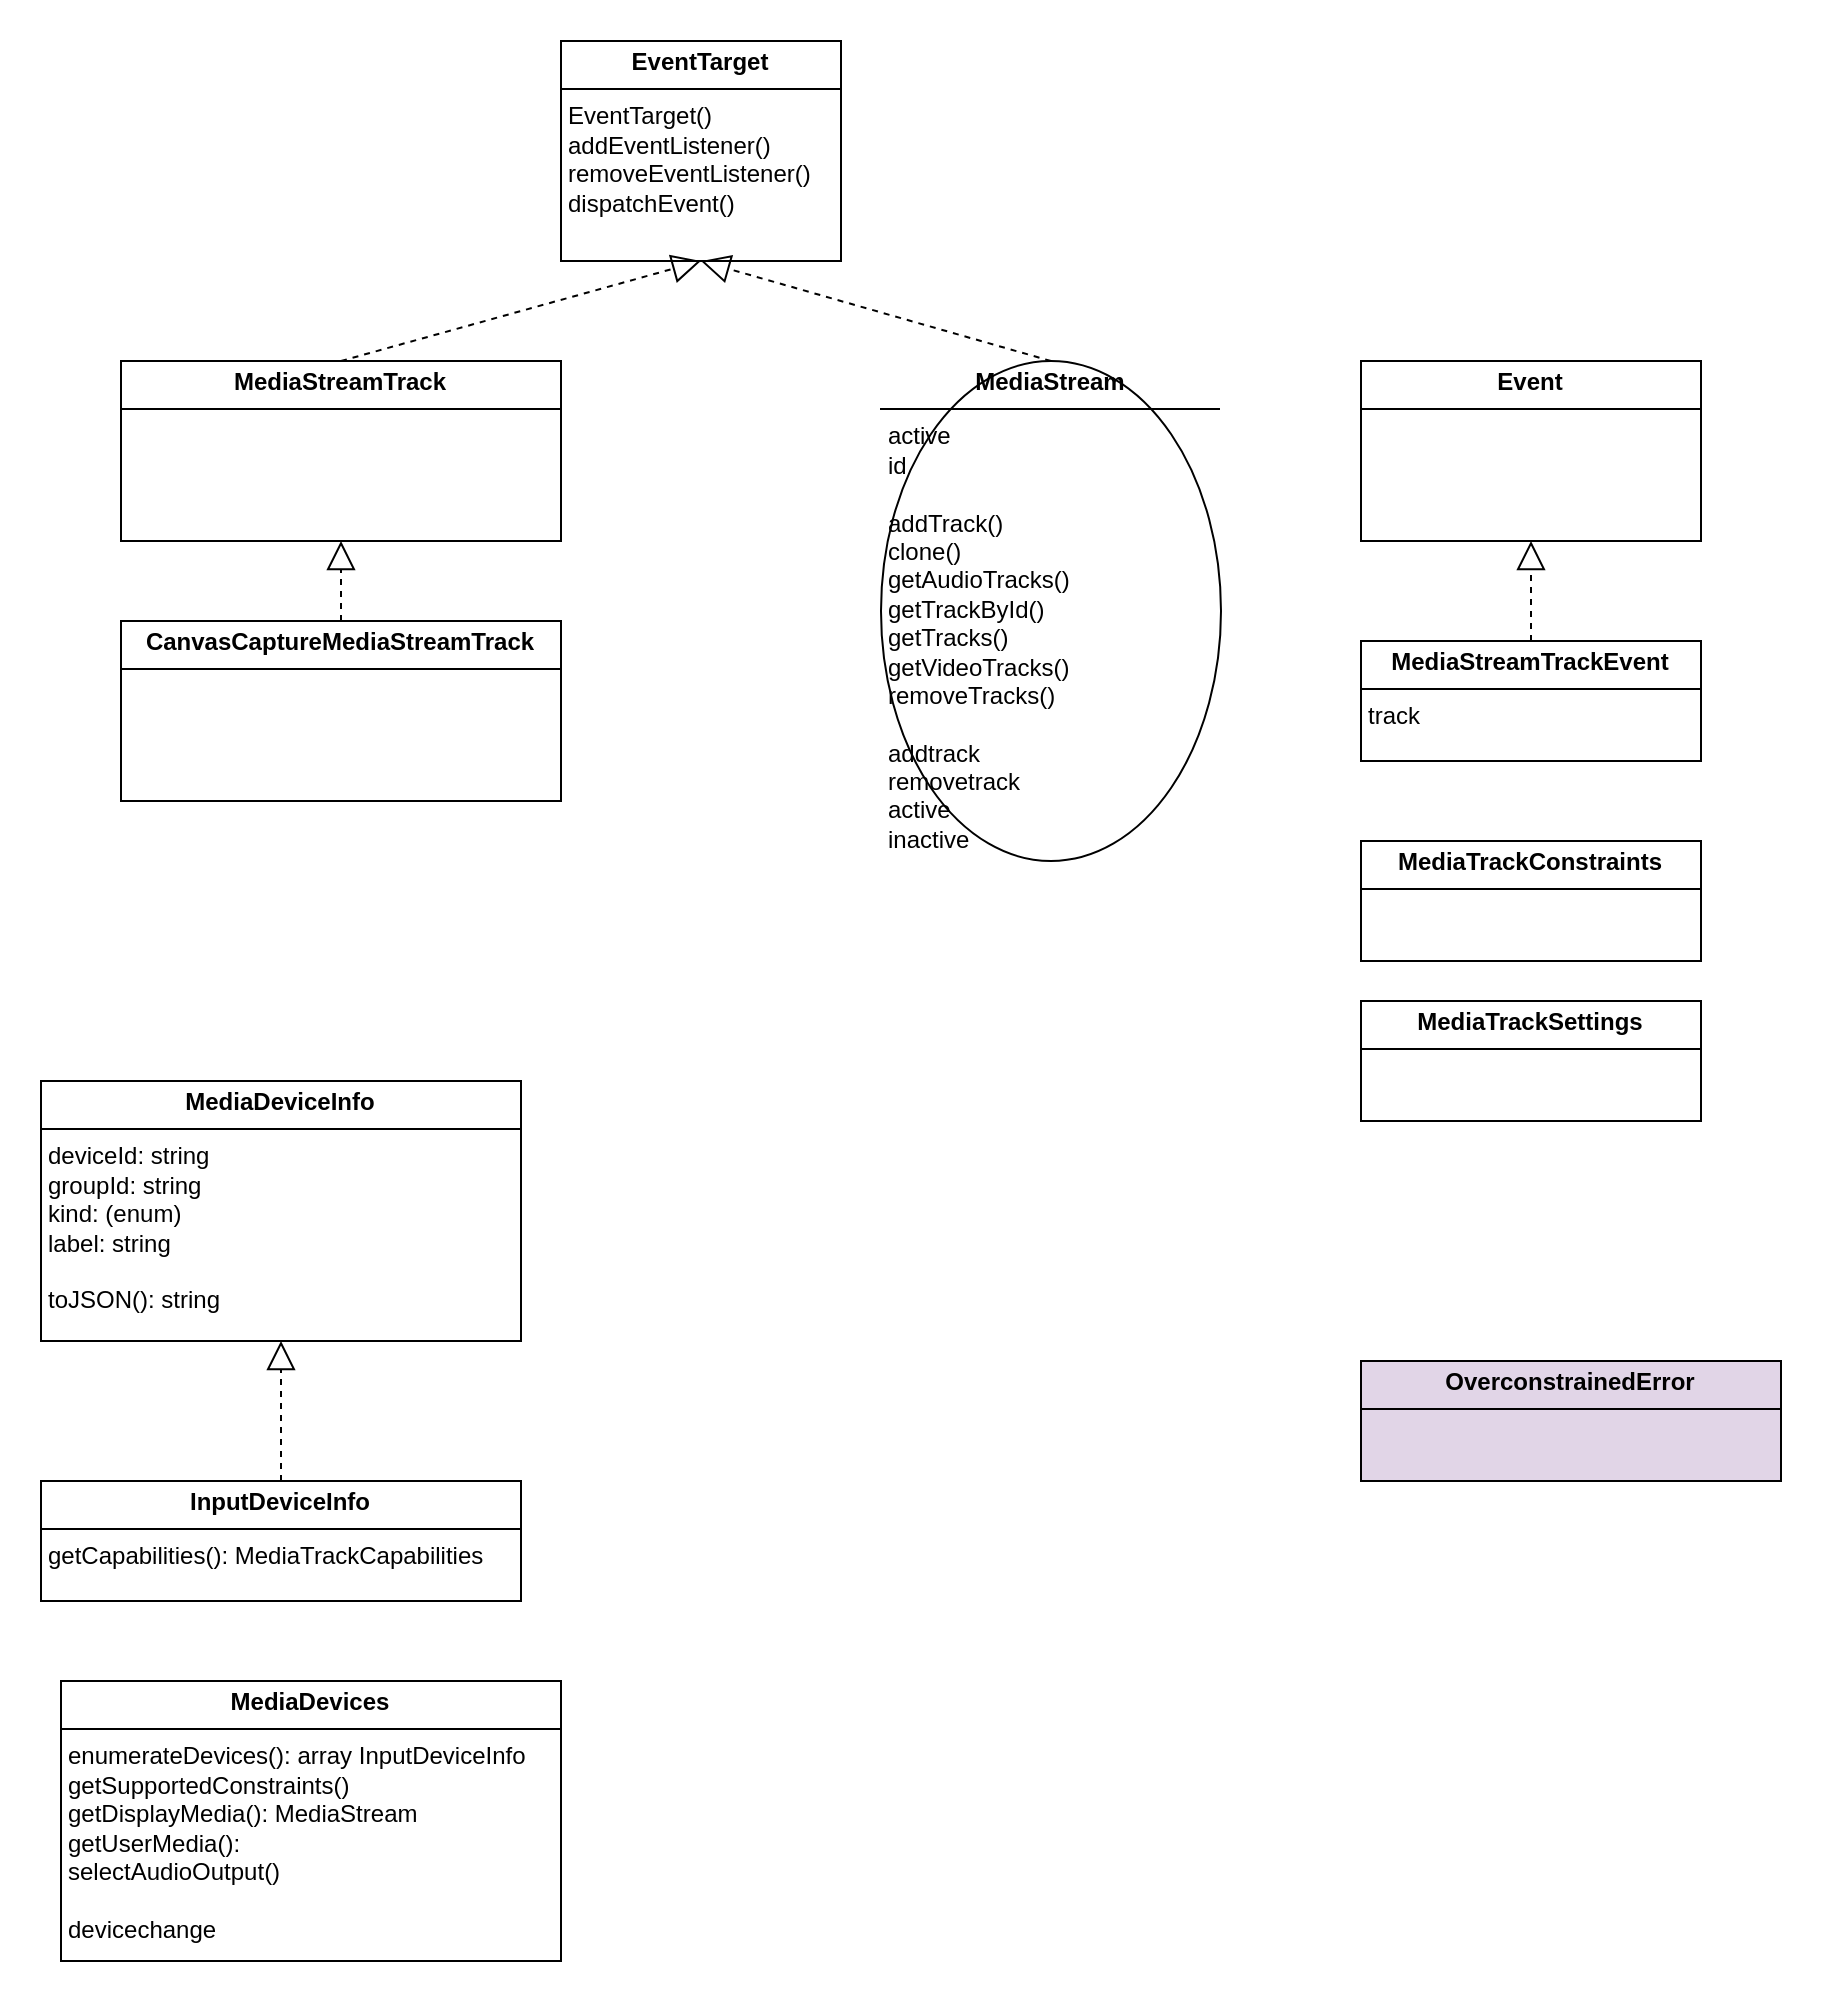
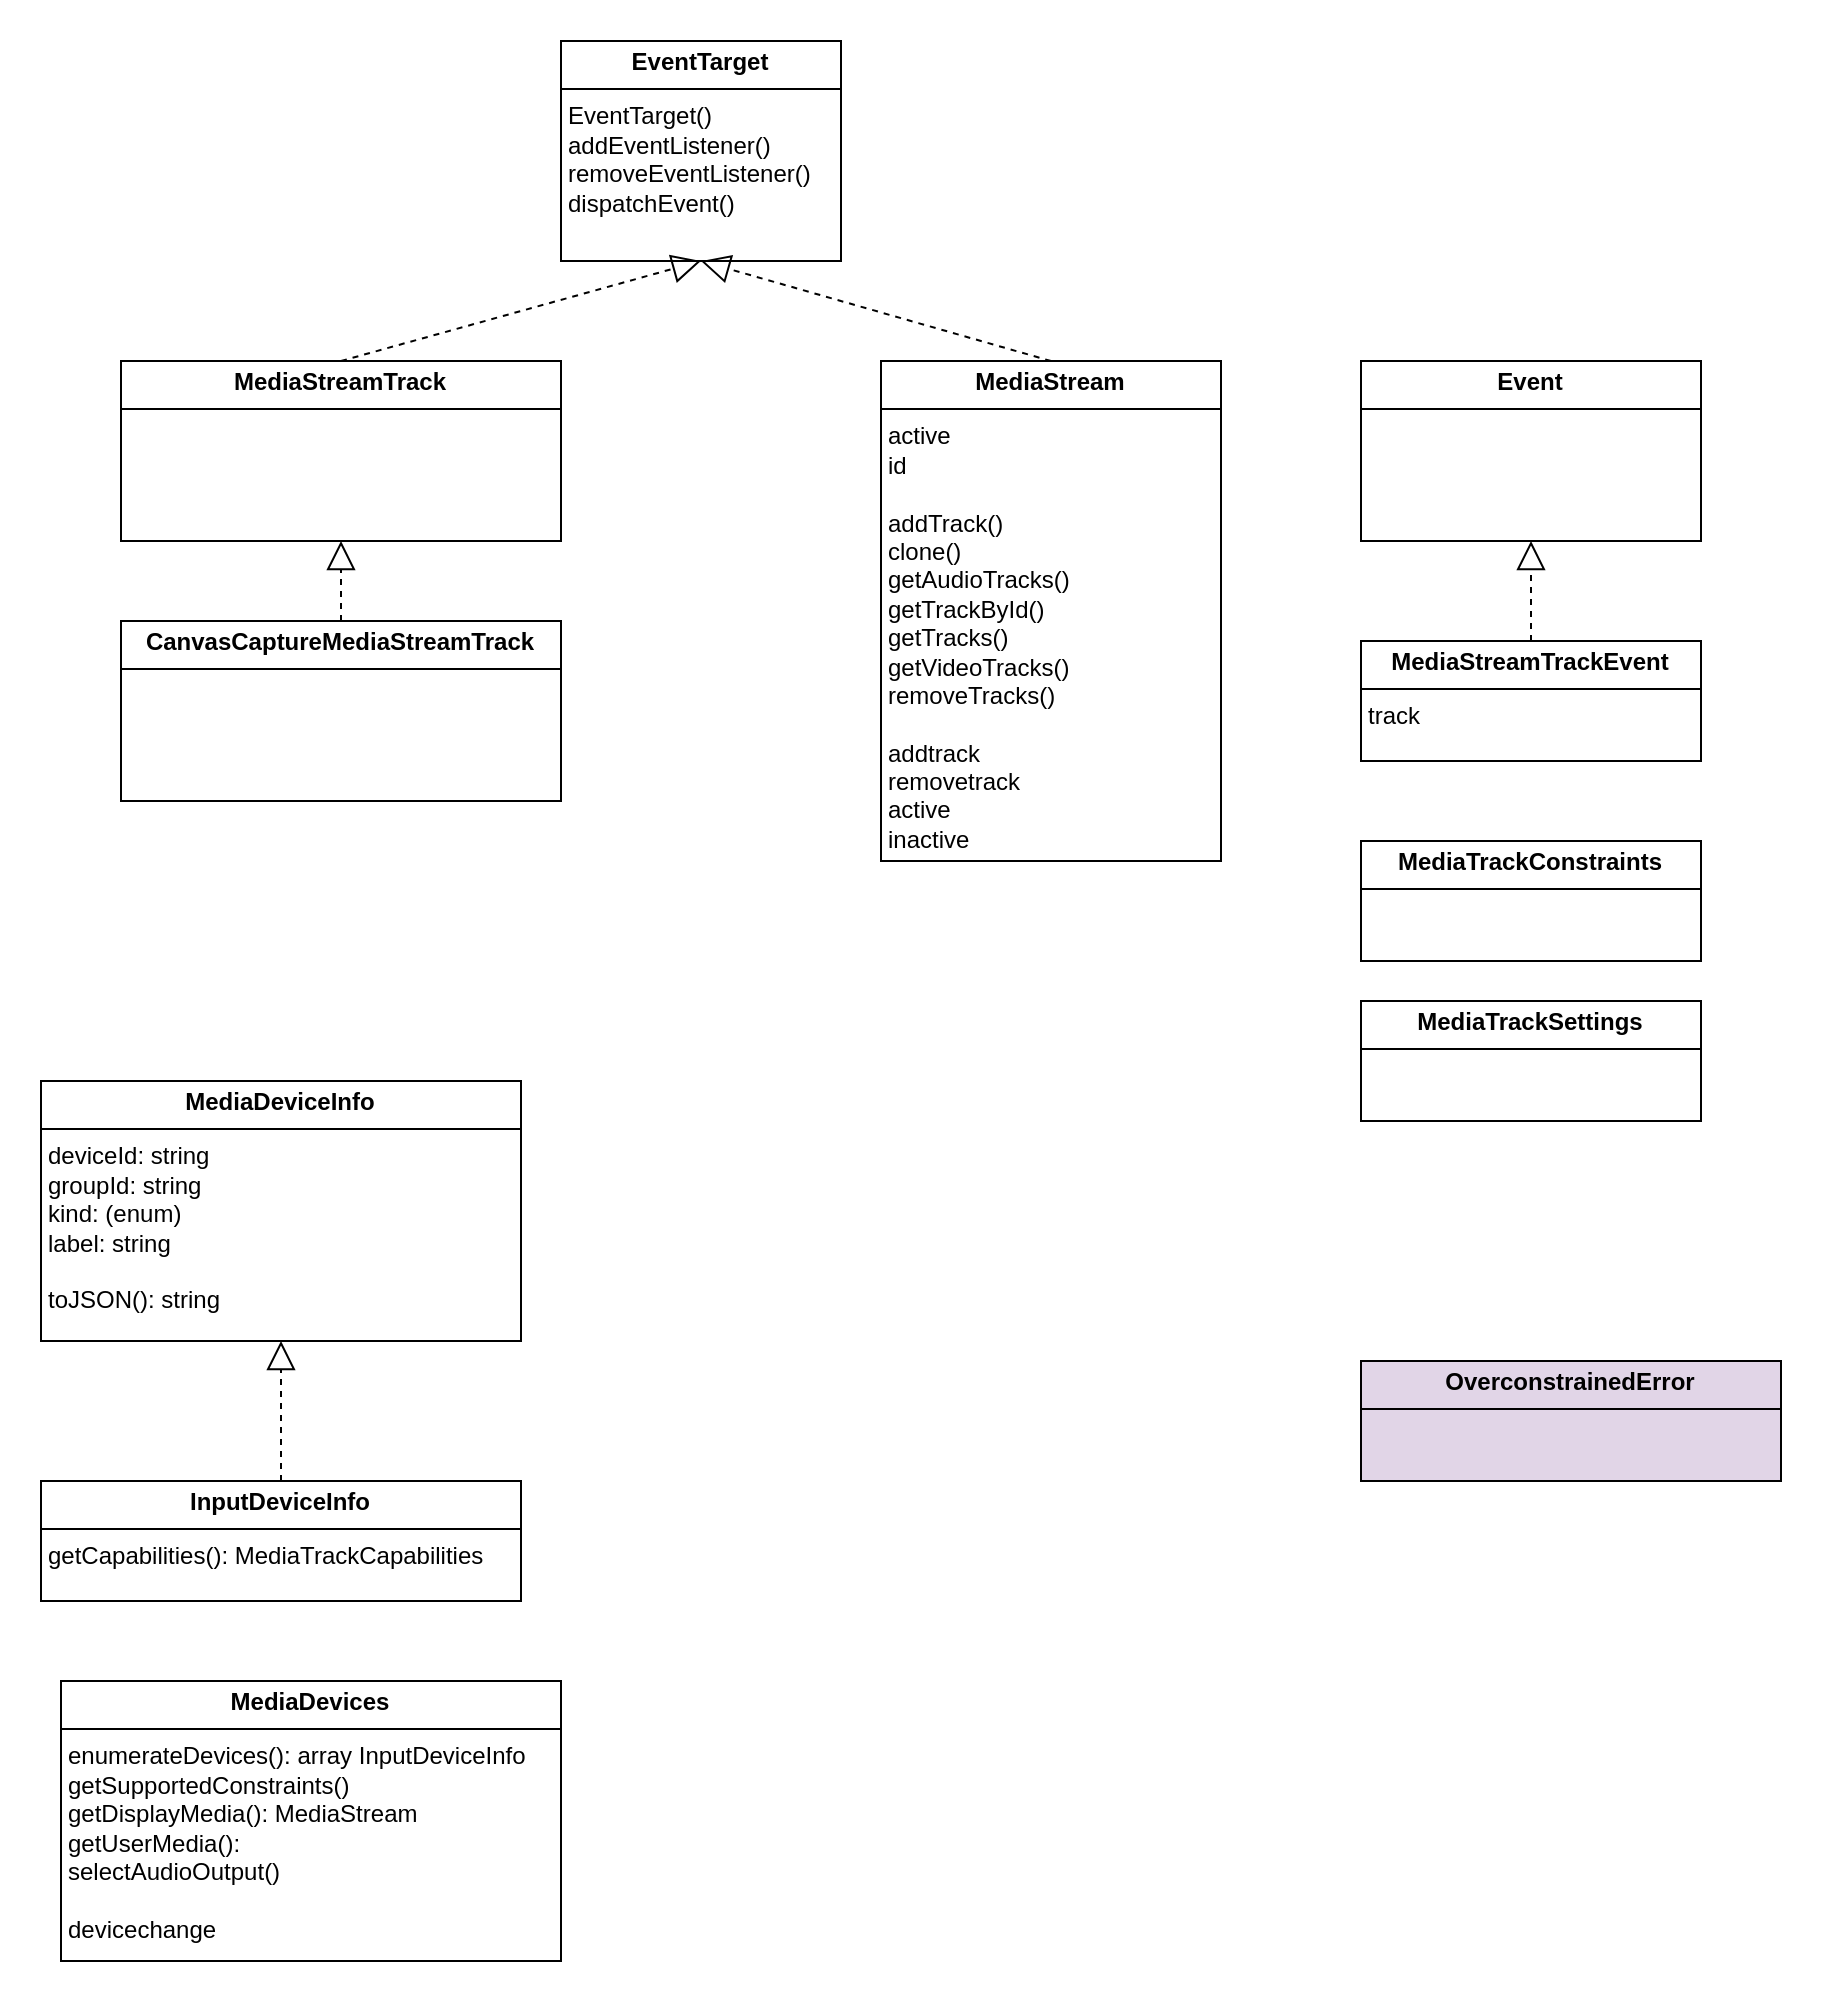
node "MediaStream active id addTrack() clone() getAudioTracks() getTrackById() getTracks() getVideoTracks() removeTracks() addtrack removetrack active inactive": shape ellipse -> rectangle
